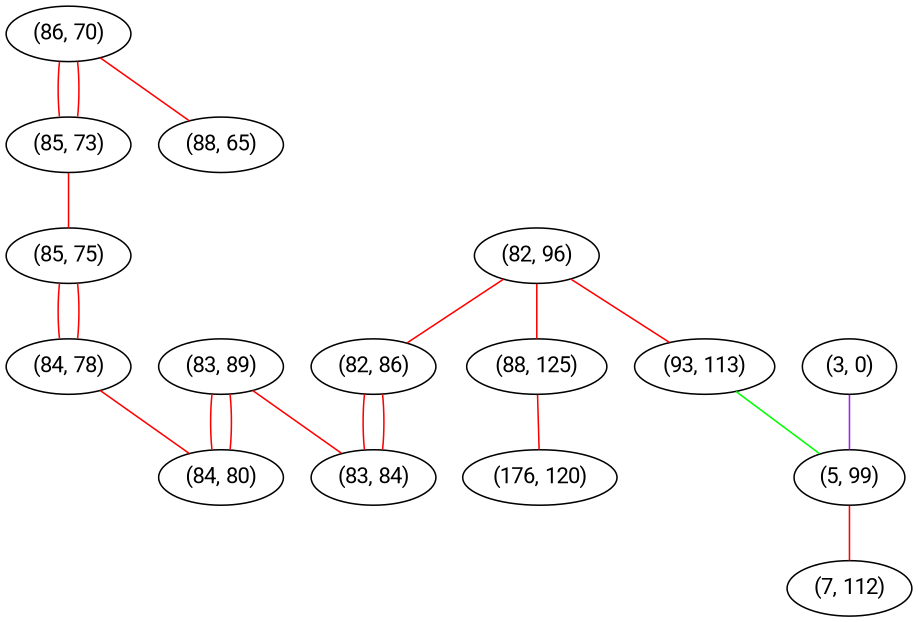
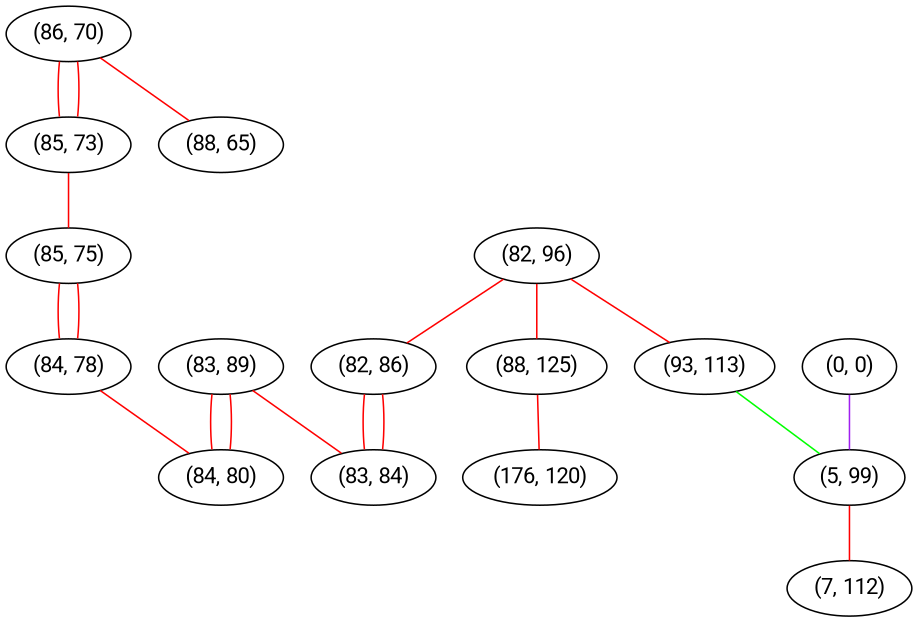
node "(3, 0)": label "(3, 0)" -> "(0, 0)"
